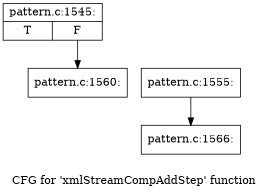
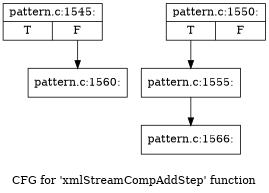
node "pattern.c:1550:": added
